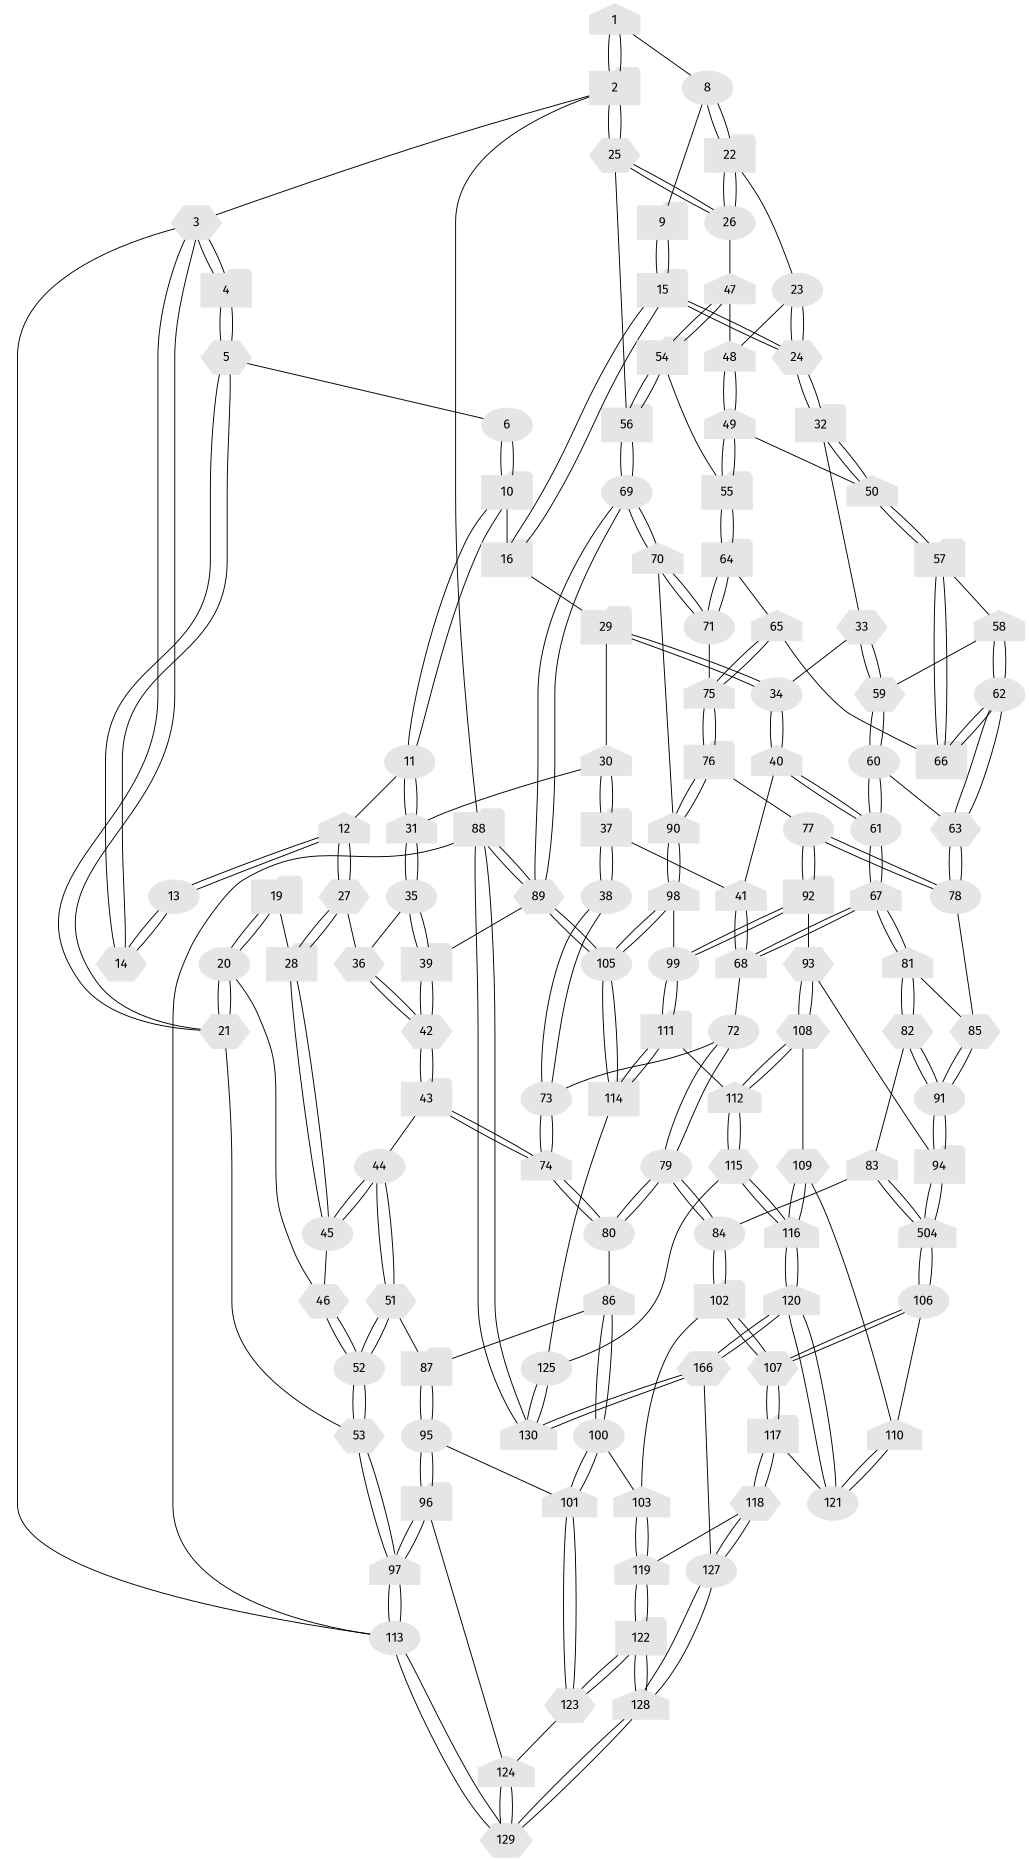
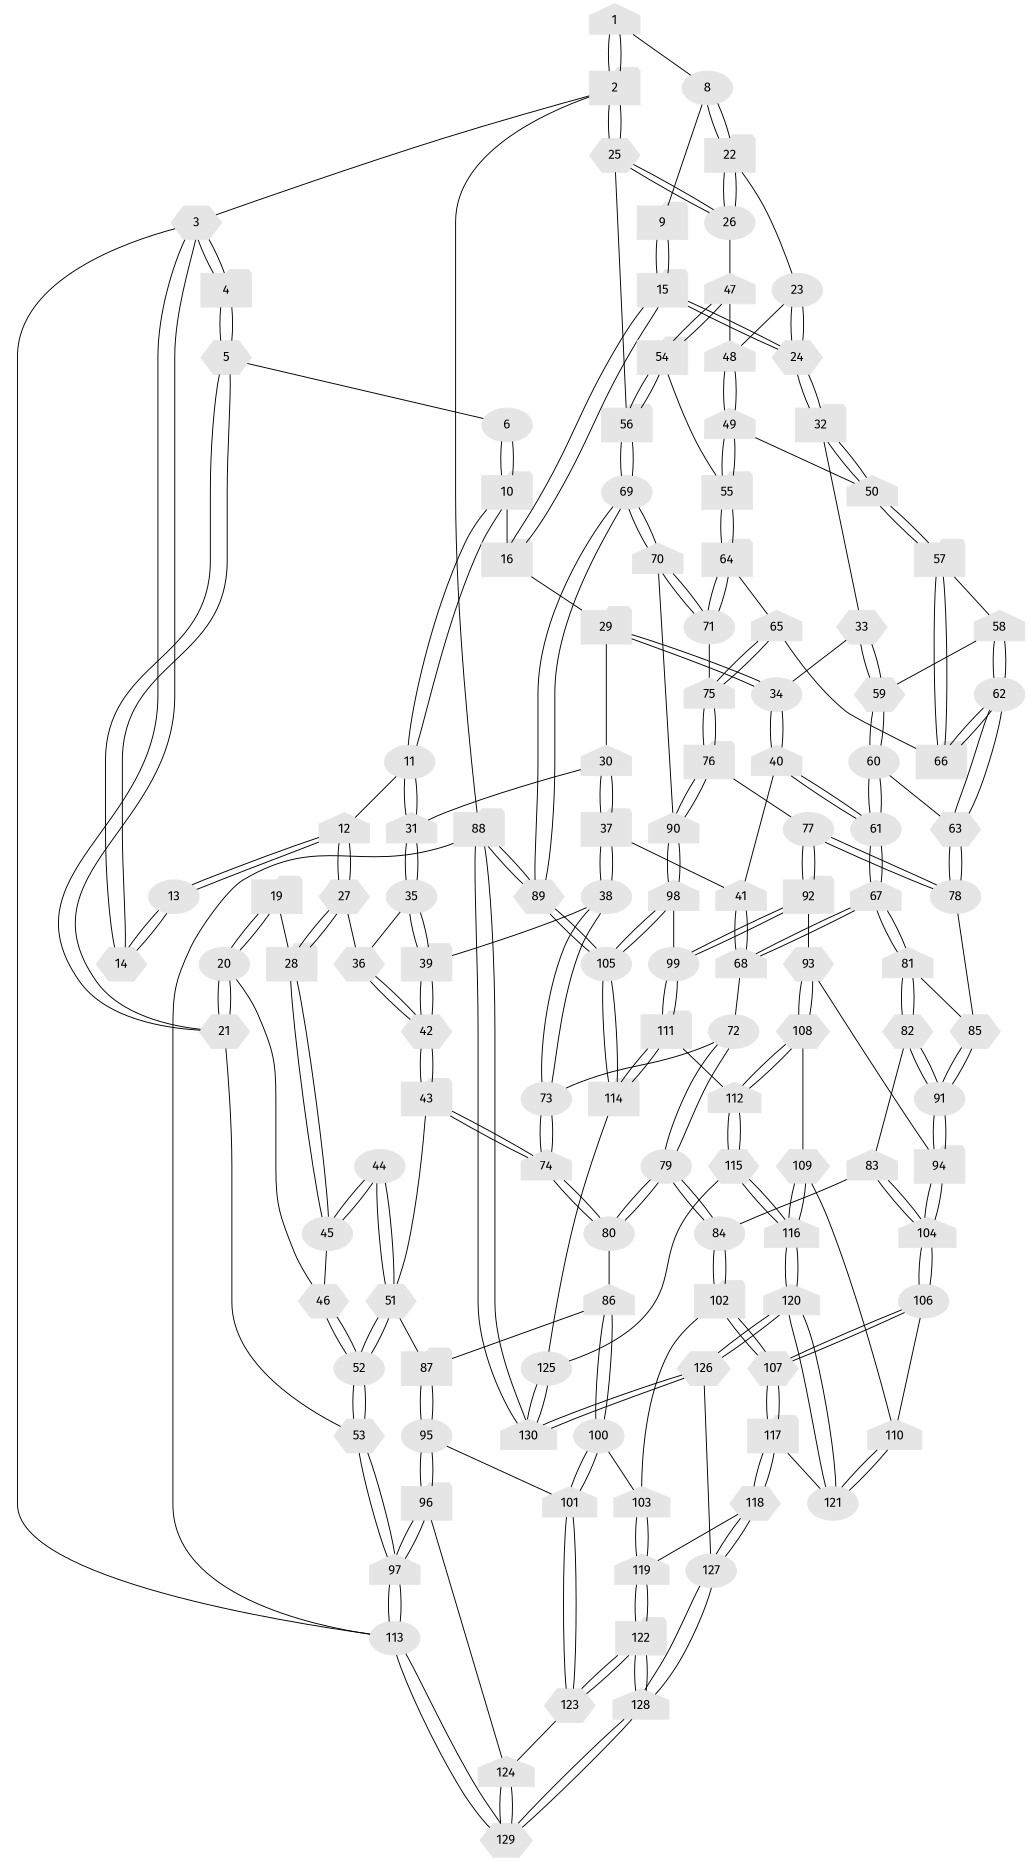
edge "89" -- "39": now "38" -- "39"
edge "43" -- "44": now "43" -- "51"
node "504": label "504" -> "104"
node "166": label "166" -> "126"
